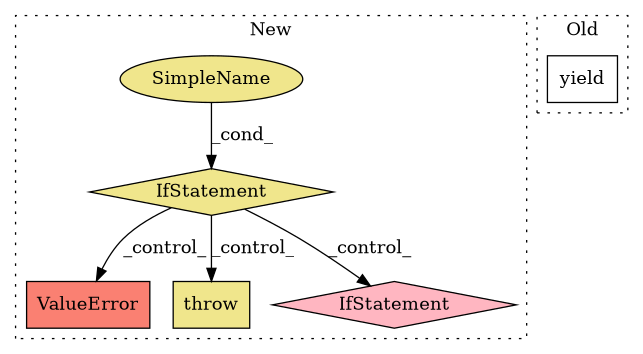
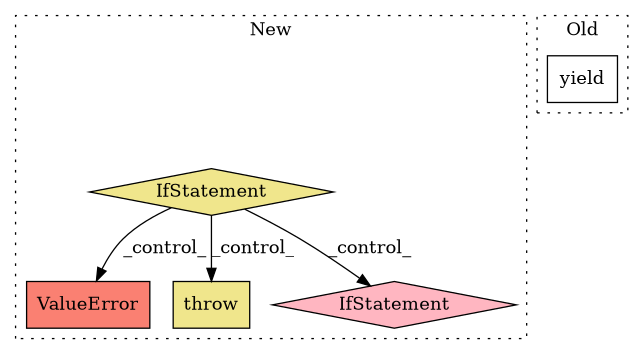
node "SimpleName": removed
